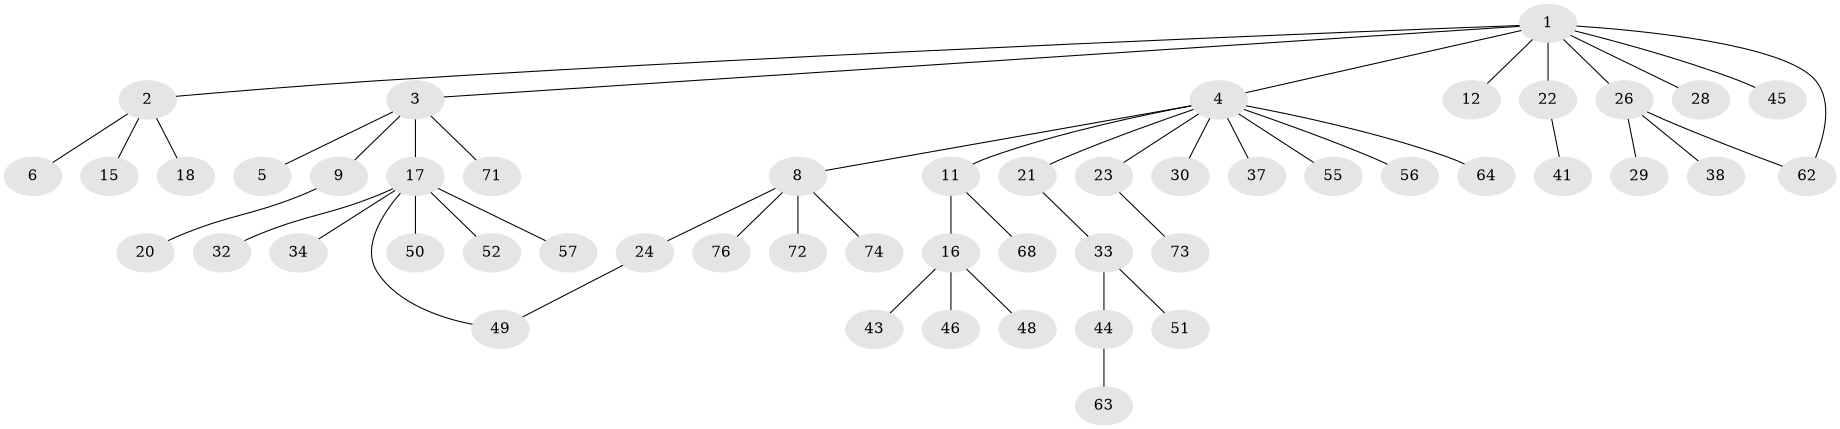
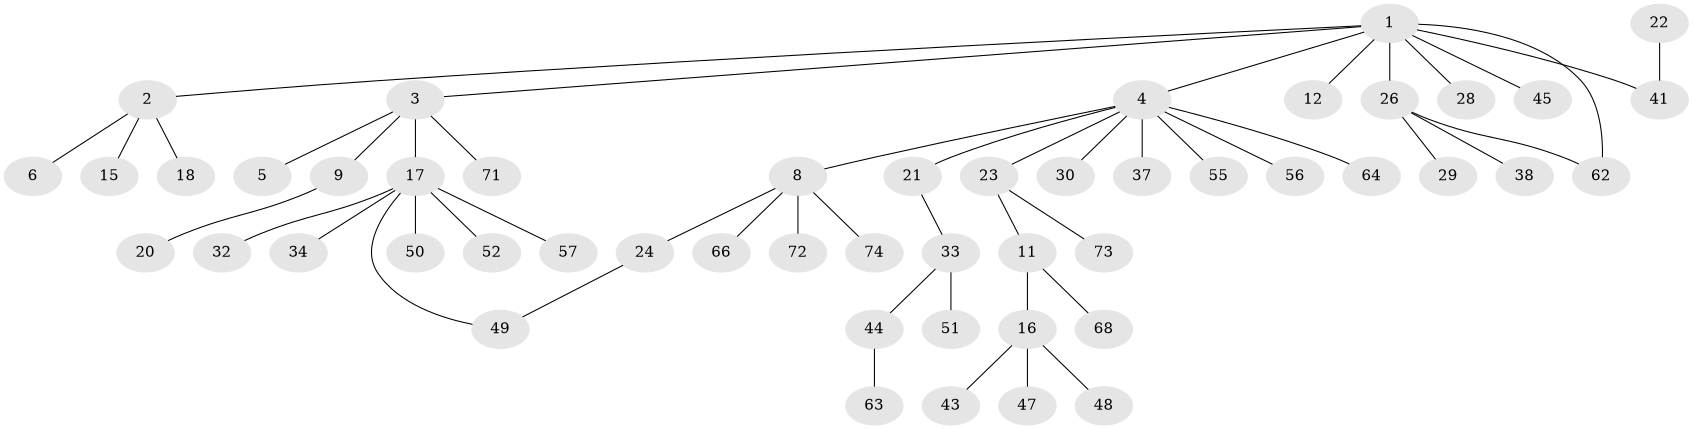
edge "1" -- "22": now "1" -- "41"
edge "4" -- "11": now "23" -- "11"
node "76": label "76" -> "66"
node "46": label "46" -> "47"
